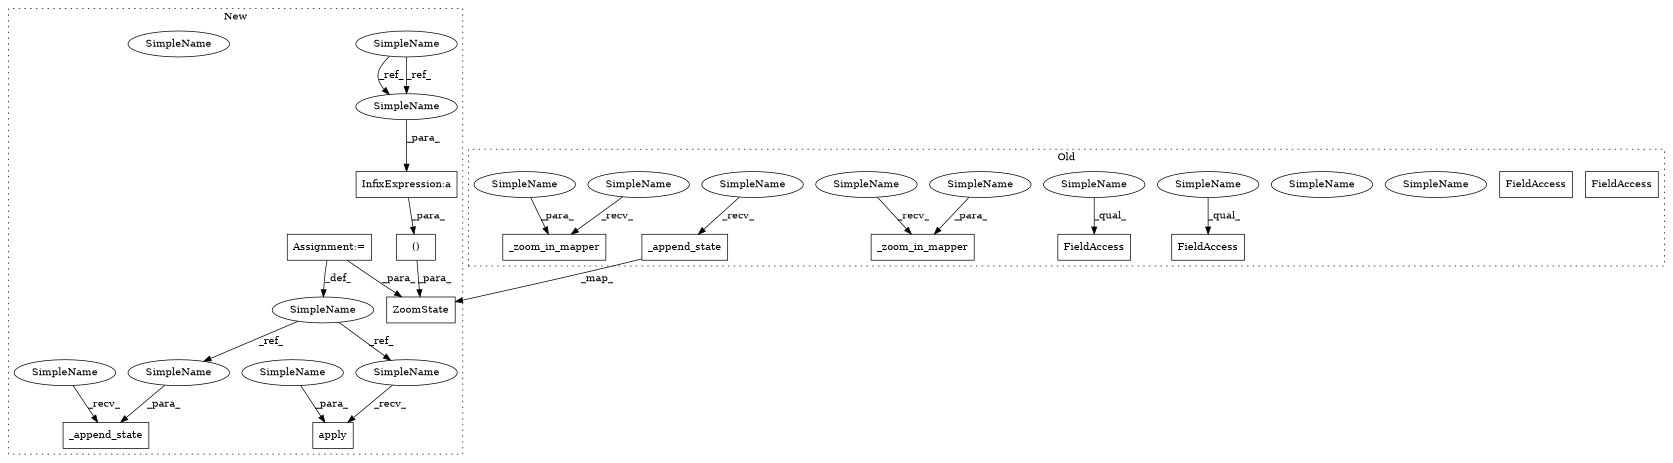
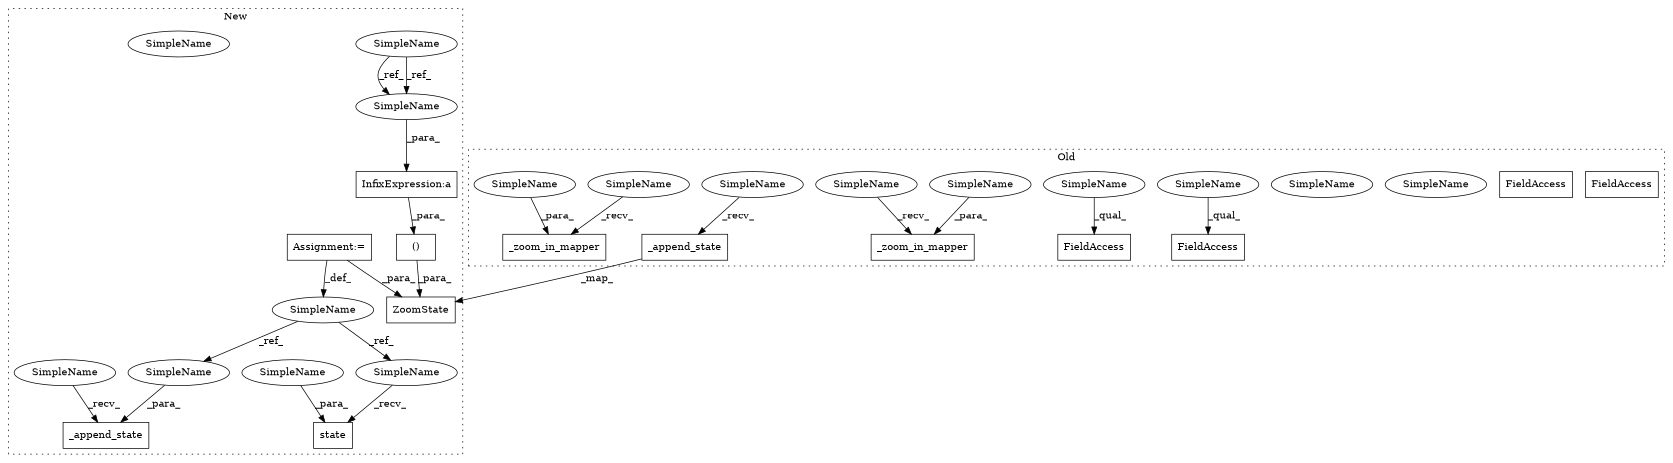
node "apply": label "apply" -> "state"
